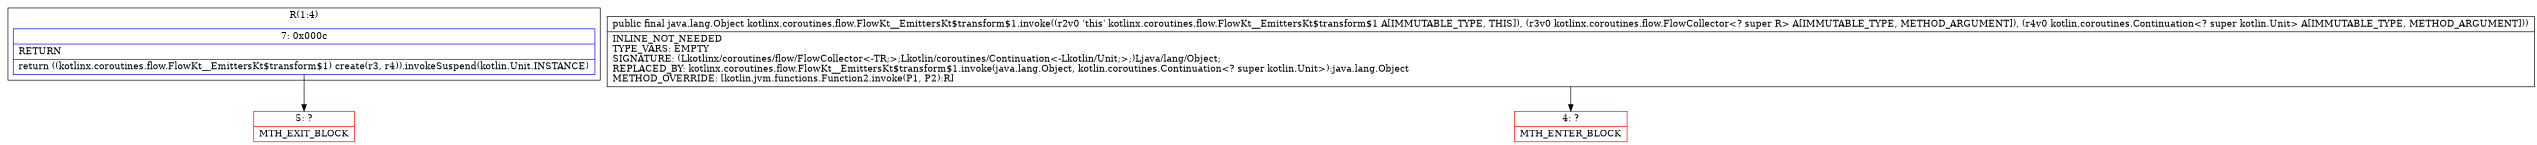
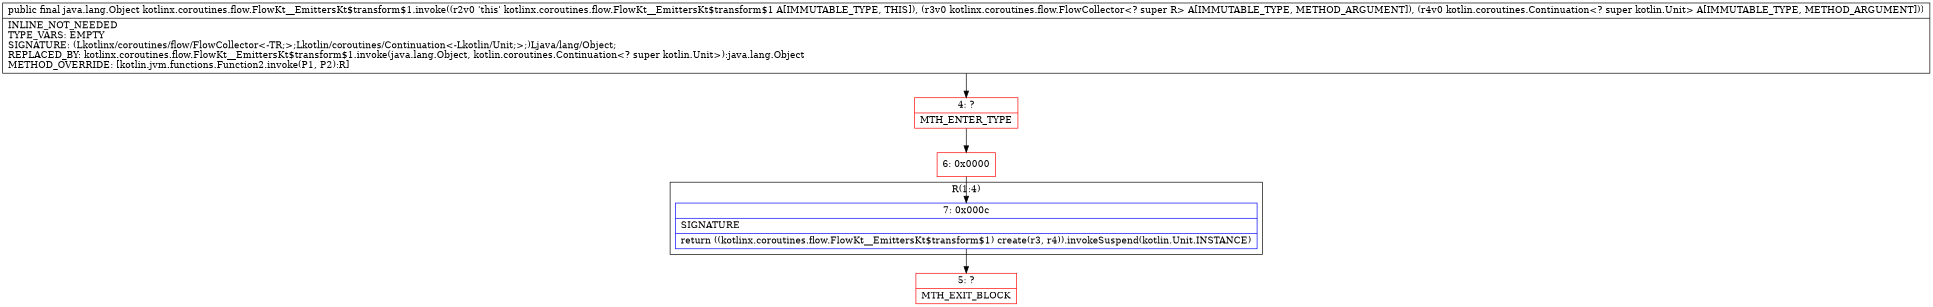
node "7: 0x000c": text "RETURN" -> "SIGNATURE"
node "4: ?": text "MTH_ENTER_BLOCK" -> "MTH_ENTER_TYPE"
node "6: 0x0000": added
